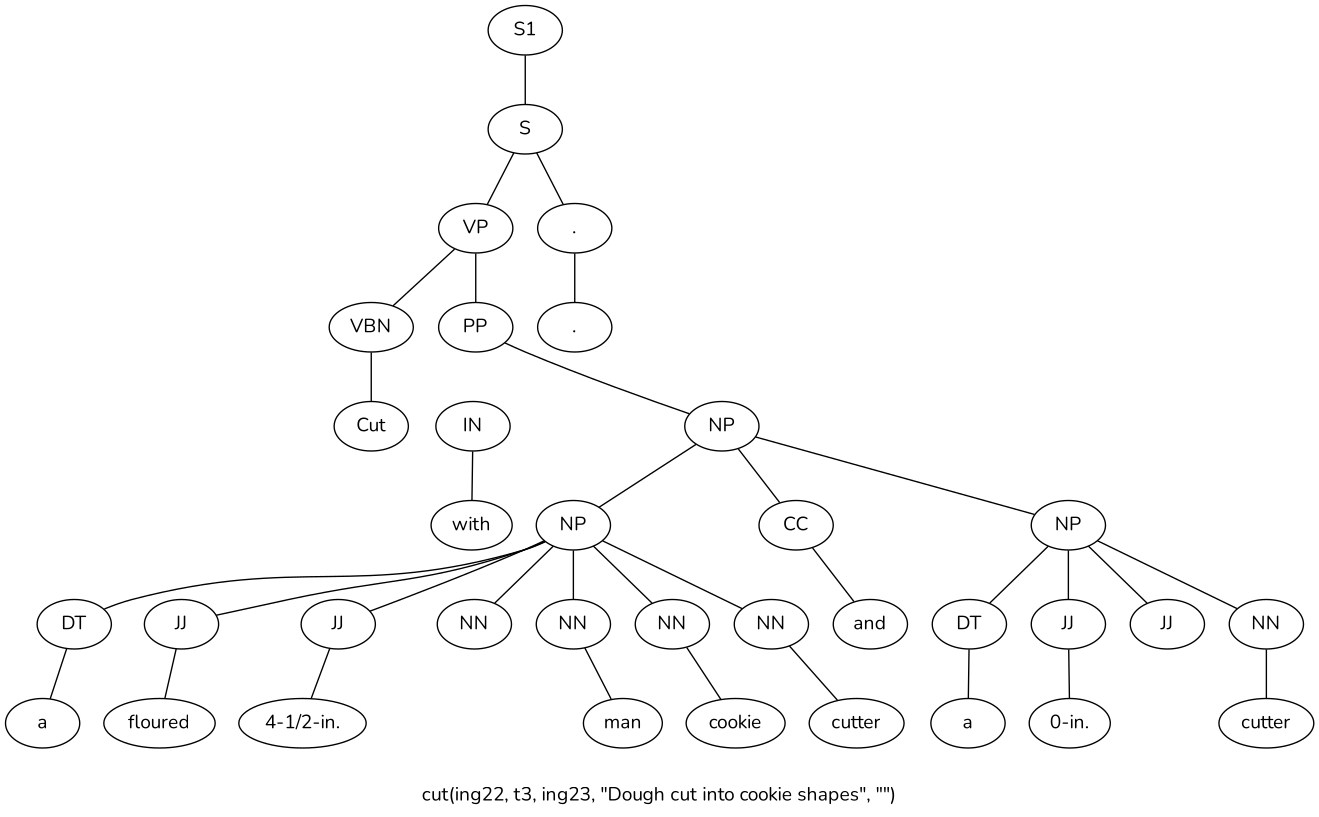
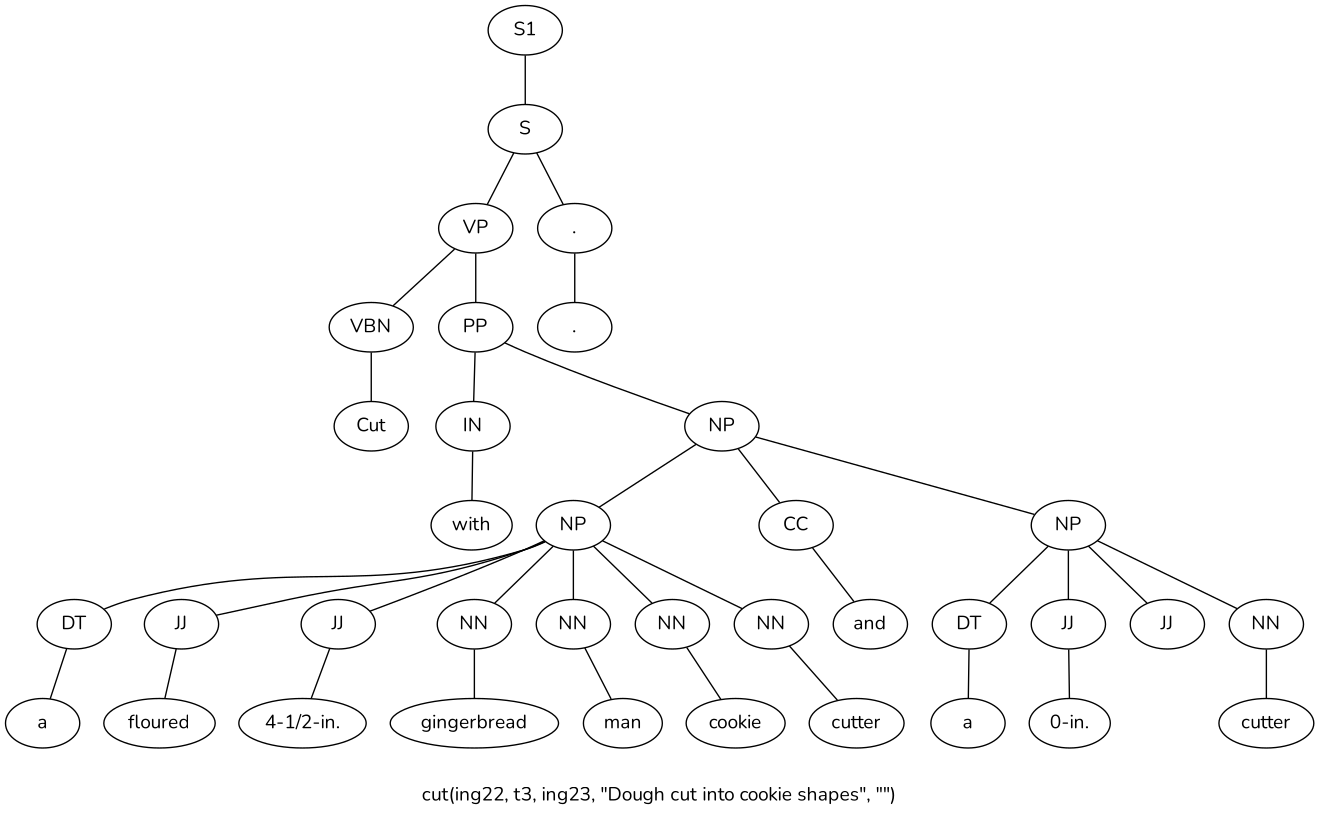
edge "PP" -- "IN": added
node "gingerbread": added
